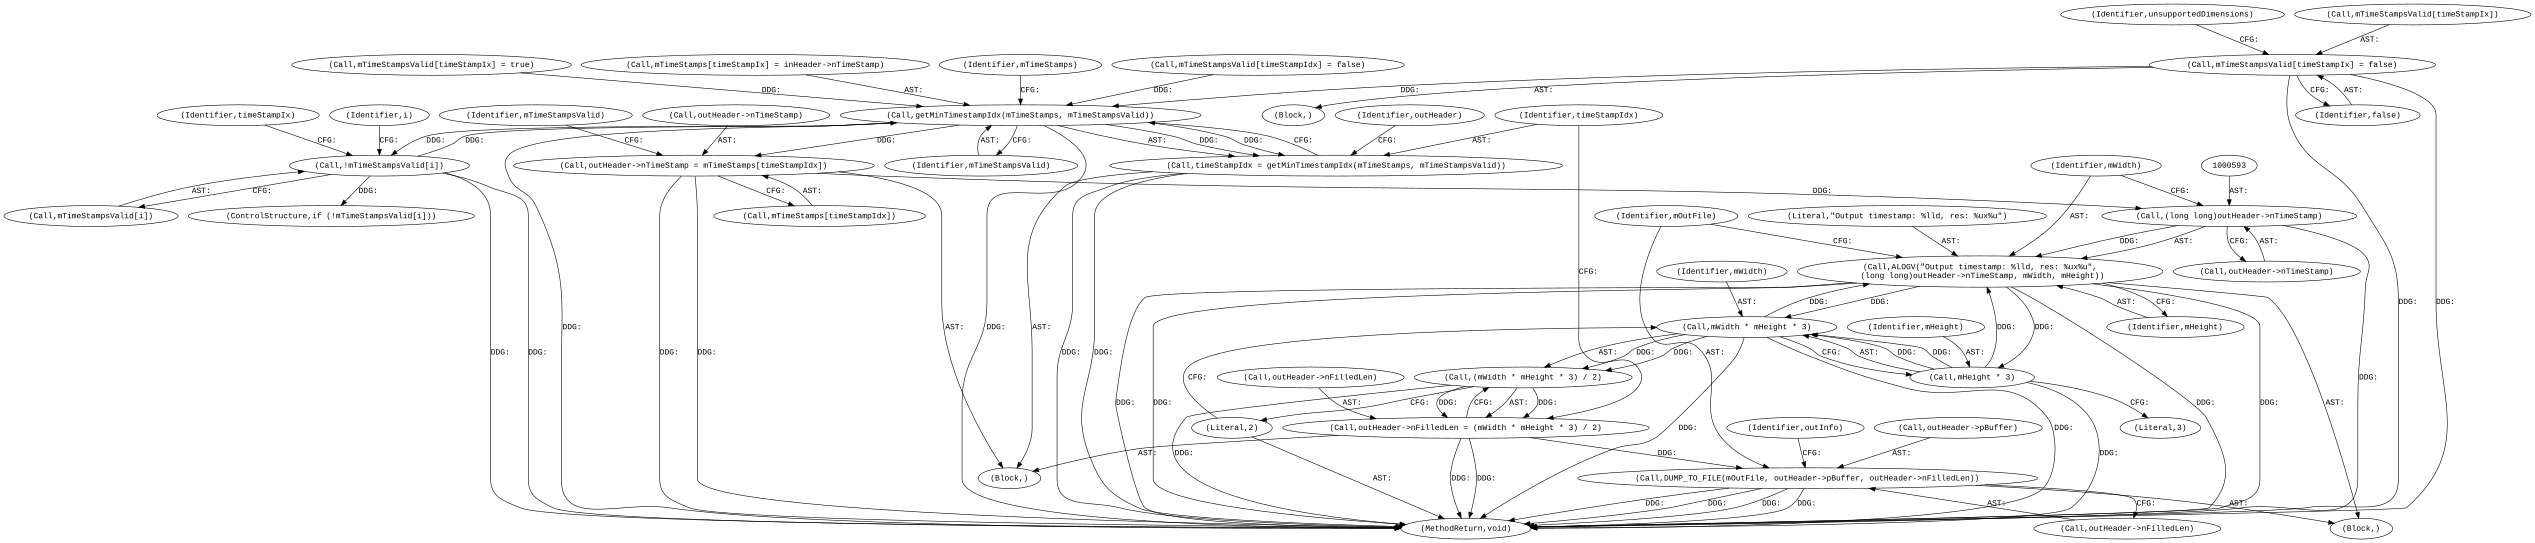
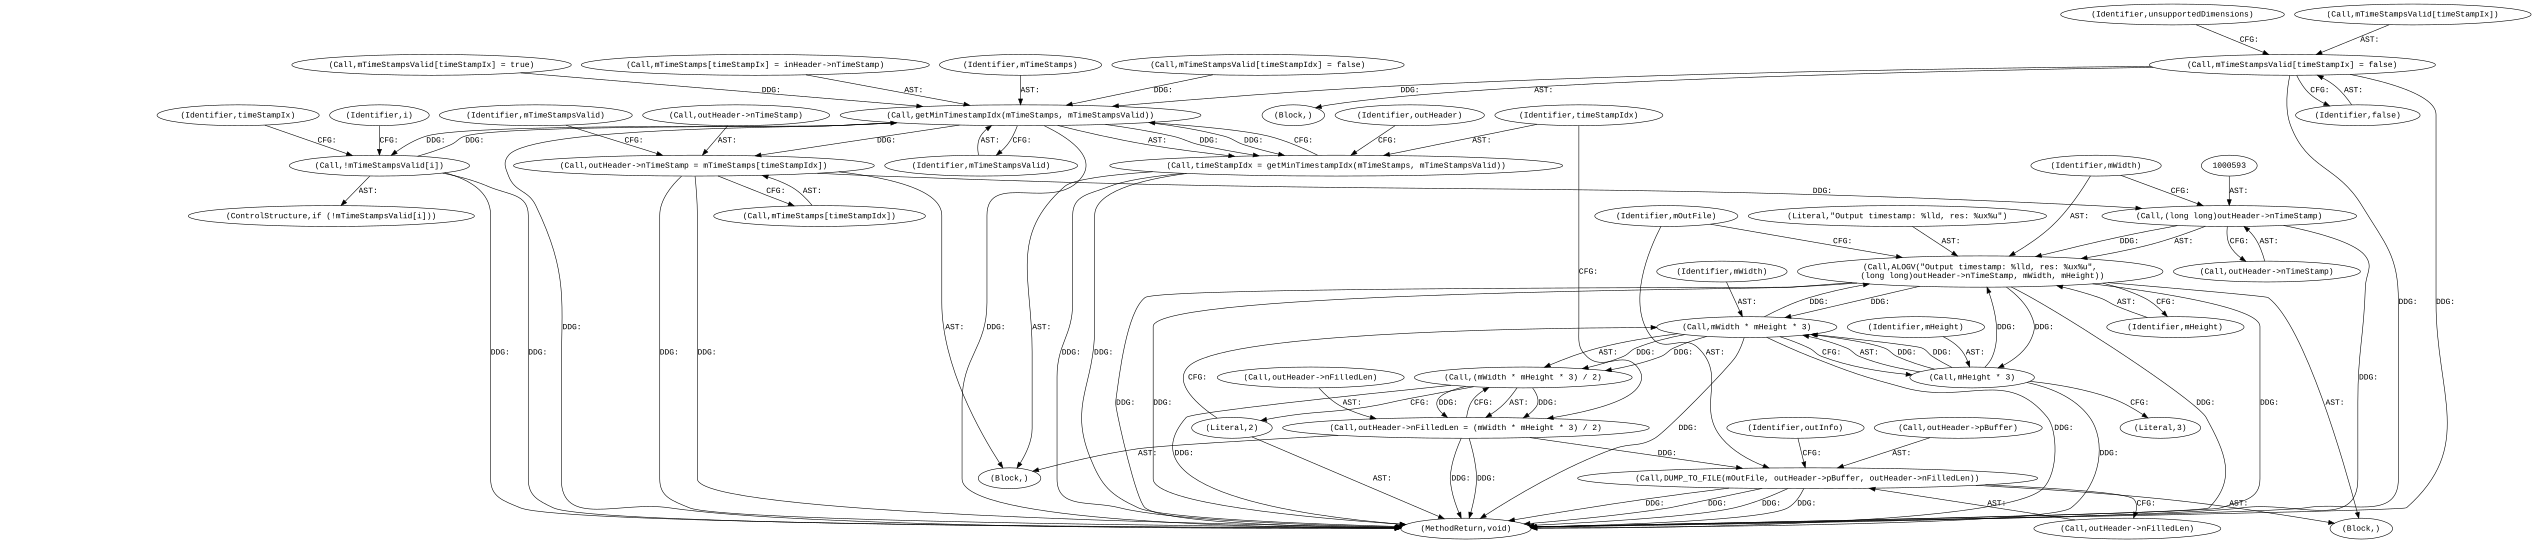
edge "(Identifier,mTimeStamps)" -> "(Call,getMinTimestampIdx(mTimeStamps, mTimeStampsValid))": label "CFG: " -> "AST: "
edge "(Call,!mTimeStampsValid[i])" -> "(ControlStructure,if (!mTimeStampsValid[i]))": label "DDG: " -> "AST: "
node "(Call,mTimeStampsValid[i])": removed
